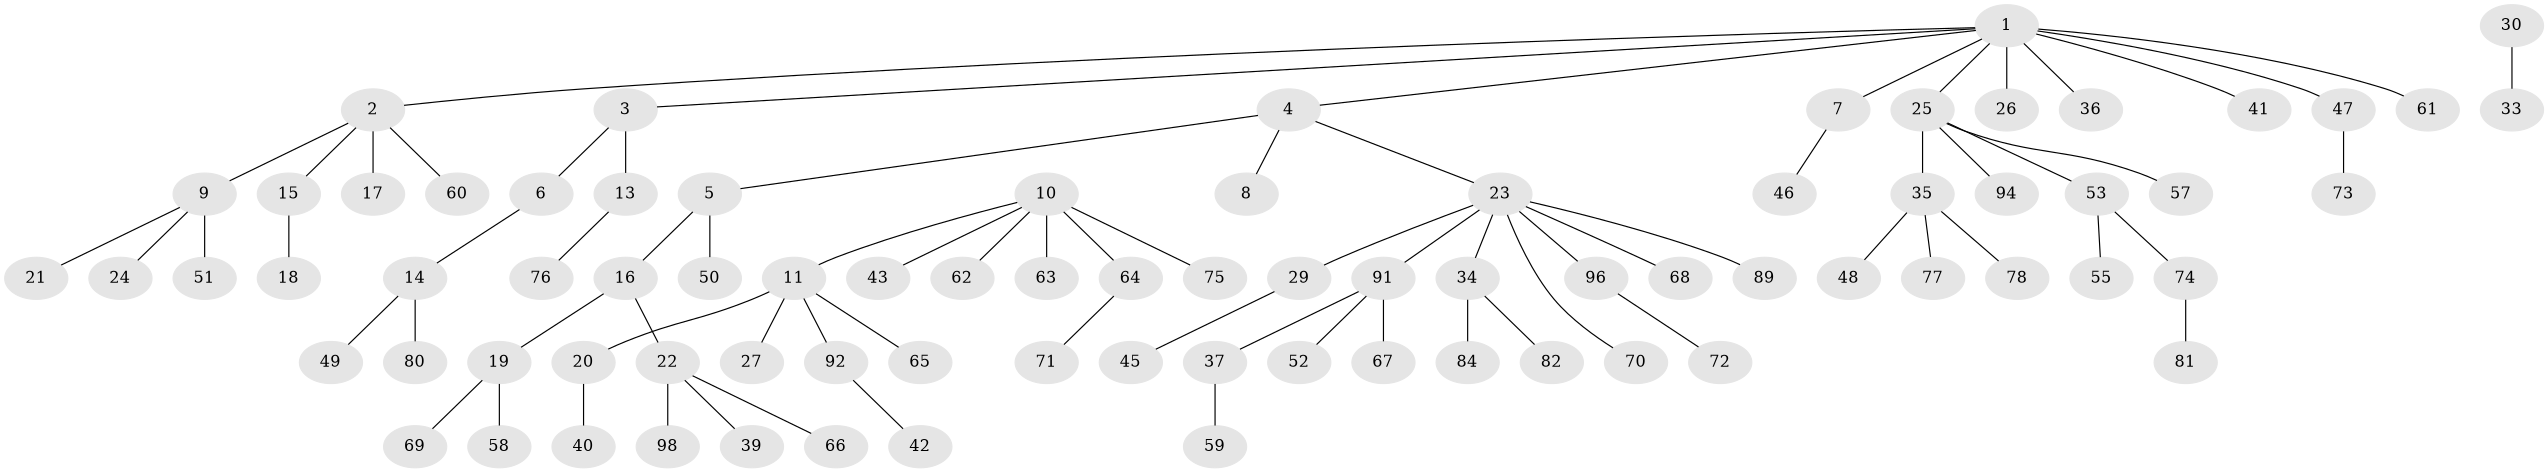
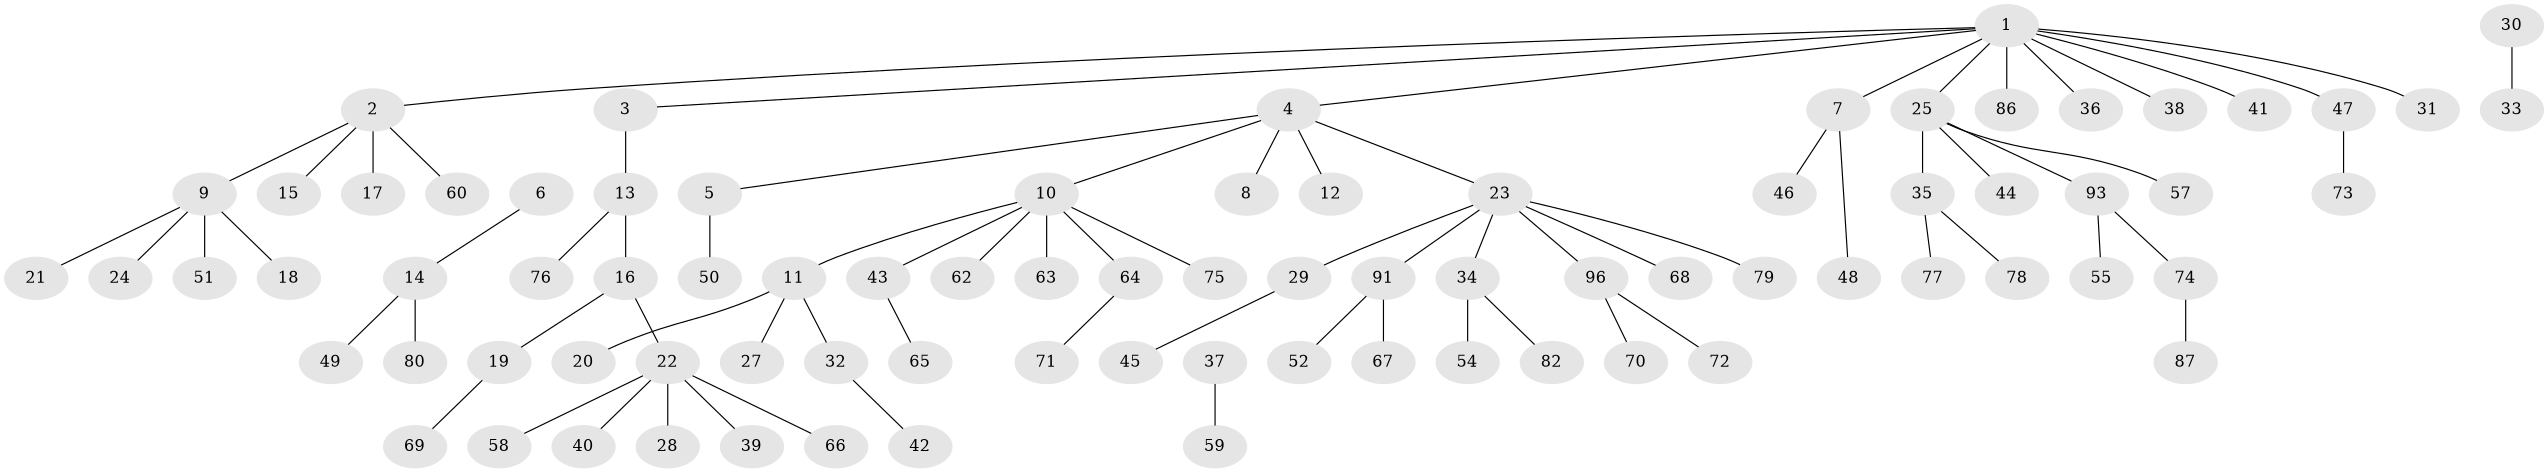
node "26": label "26" -> "86"
node "38": added
node "61": label "61" -> "31"
edge "3" -- "6": removed
edge "4" -- "10": added
node "12": added
node "94": label "94" -> "44"
node "53": label "53" -> "93"
edge "15" -- "18": now "9" -- "18"
edge "5" -- "16": now "13" -- "16"
edge "35" -- "48": now "7" -- "48"
node "89": label "89" -> "79"
edge "23" -- "70": now "96" -- "70"
edge "91" -- "37": removed
edge "11" -- "65": now "43" -- "65"
node "92": label "92" -> "32"
node "84": label "84" -> "54"
node "81": label "81" -> "87"
edge "19" -- "58": now "22" -- "58"
edge "20" -- "40": now "22" -- "40"
node "98": label "98" -> "28"
